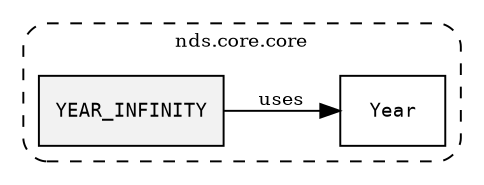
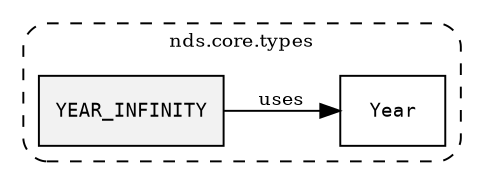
cluster "nds.core.core": label "nds.core.core" -> "nds.core.types"
